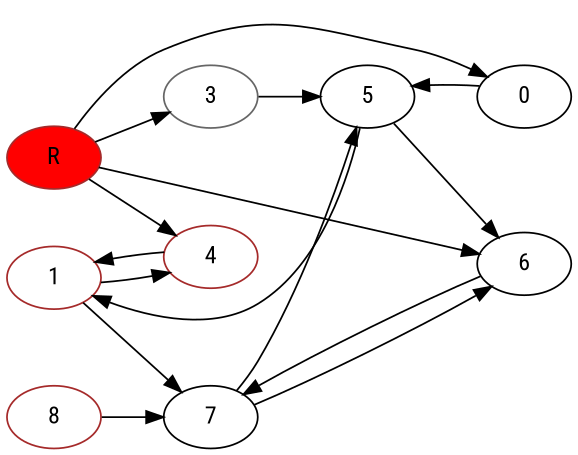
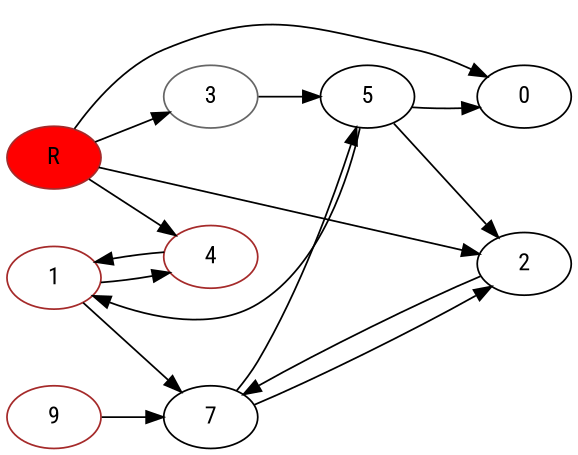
edge "0" -> "5": reversed
node "6": label "6" -> "2"
node "8": label "8" -> "9"
